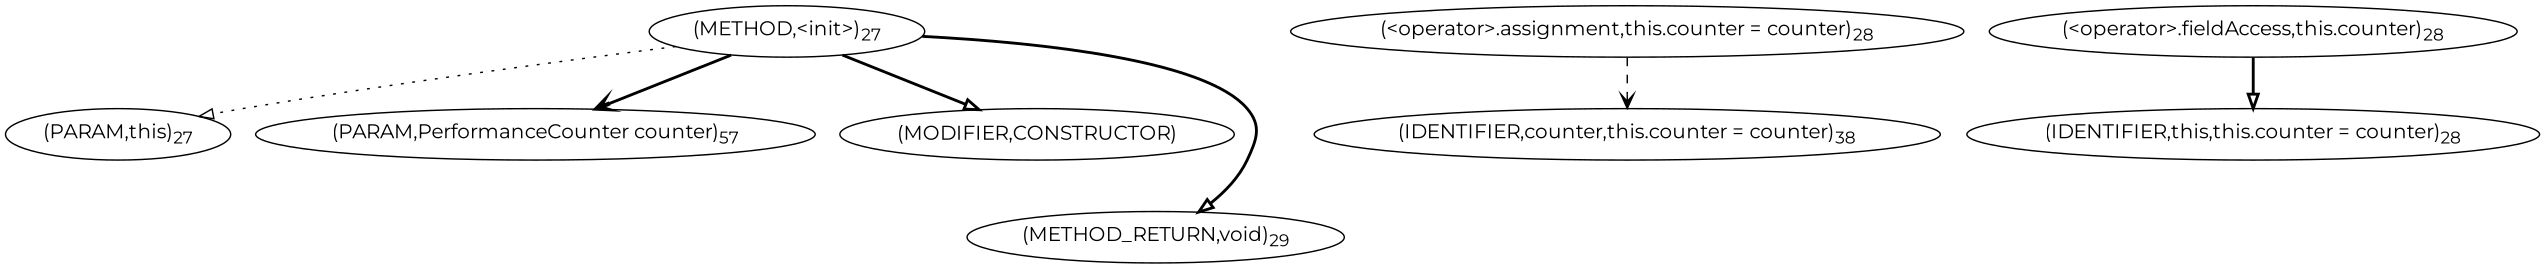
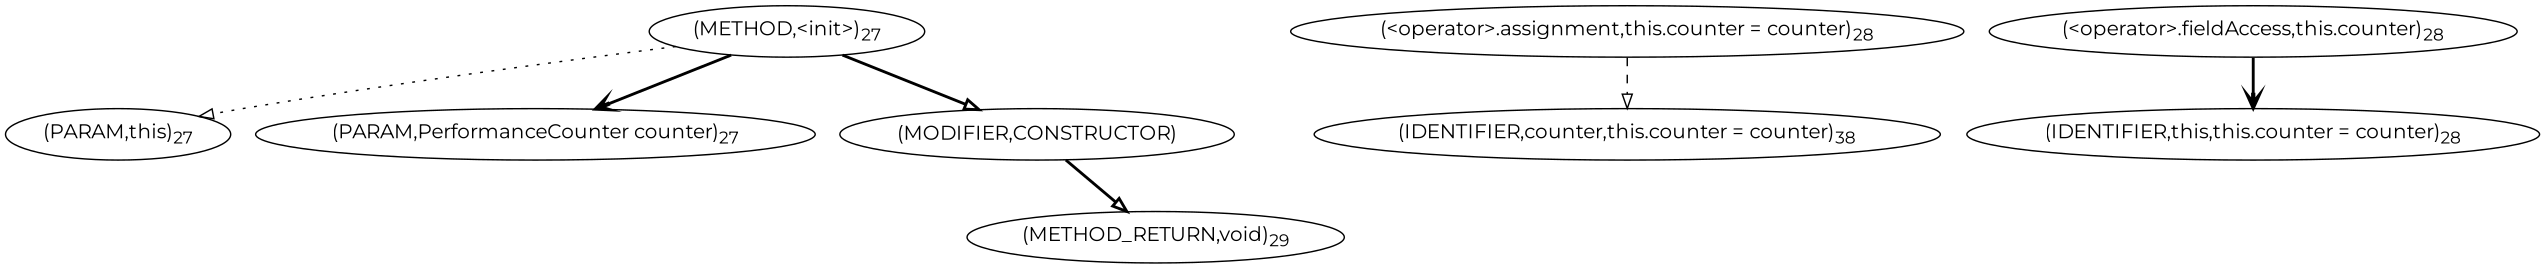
edge "(METHOD,<init>)" -> "(METHOD_RETURN,void)": now "(MODIFIER,CONSTRUCTOR)" -> "(METHOD_RETURN,void)"
edge "(<operator>.assignment,this.counter = counter)" -> "(IDENTIFIER,counter,this.counter = counter)": arrowhead vee -> onormal
edge "(<operator>.fieldAccess,this.counter)" -> "(IDENTIFIER,this,this.counter = counter)": arrowhead onormal -> vee
node "(PARAM,PerformanceCounter counter)": text "57" -> "27"
